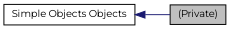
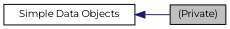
node "Simple Objects Objects": label "Simple Objects Objects" -> "Simple Data Objects"
